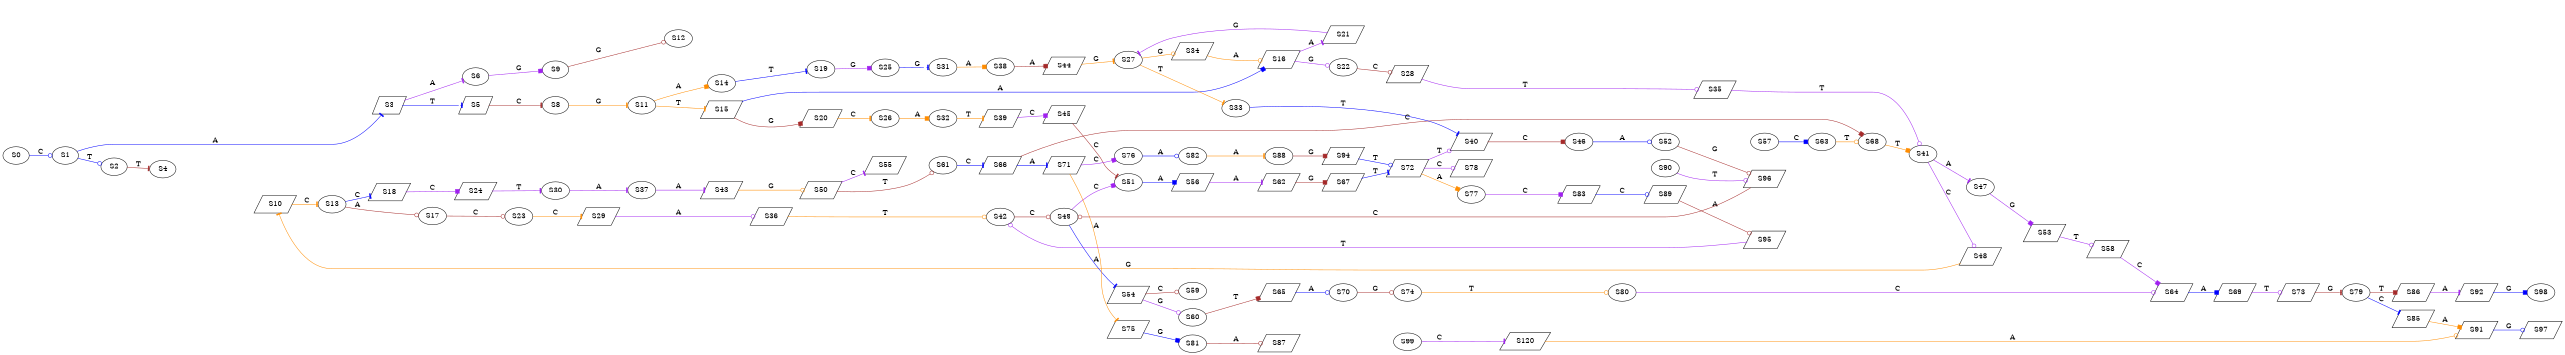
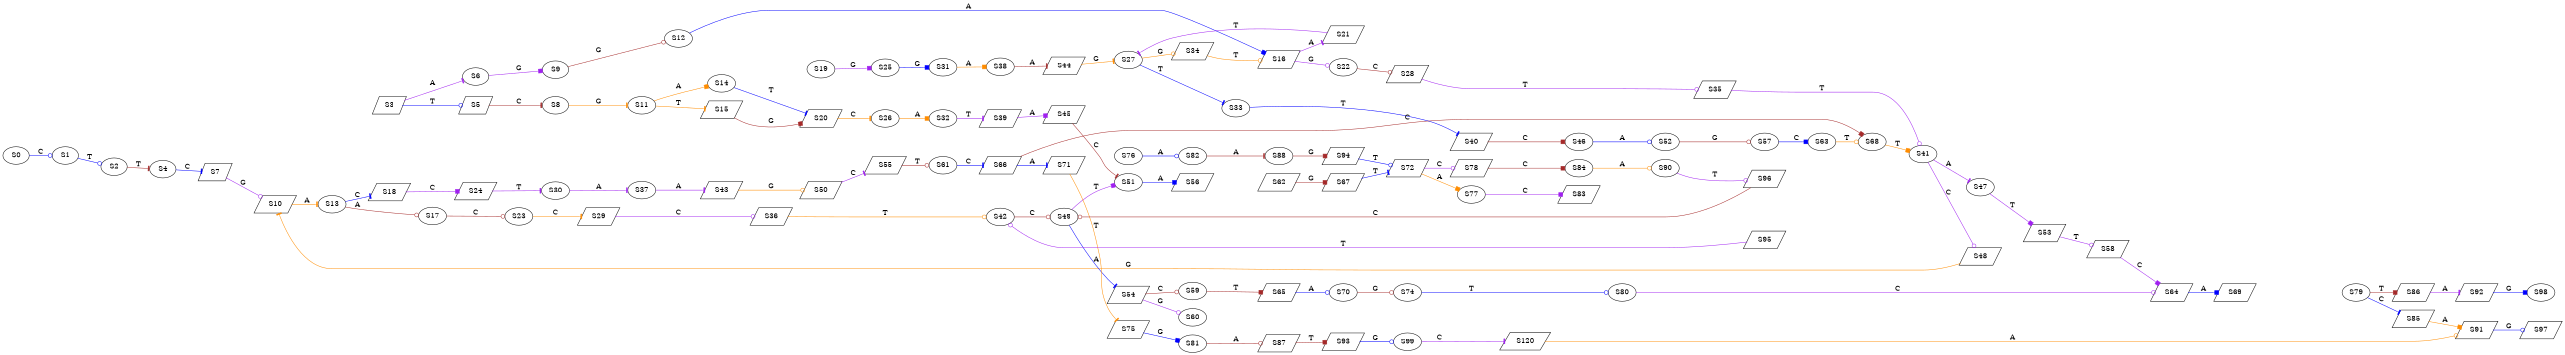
edge "S21" -> "S27": label "G" -> "T"
edge "S34" -> "S16": label "A" -> "T"
edge "S38" -> "S44": arrowhead box -> tee
edge "S25" -> "S31": arrowhead tee -> box
edge "S14" -> "S19": now "S14" -> "S20"
edge "S27" -> "S33": color darkorange -> blue
edge "S15" -> "S16": now "S12" -> "S16"
edge "S3" -> "S5": arrowhead tee -> odot
edge "S39" -> "S45": label "C" -> "A"
edge "S32" -> "S39": color darkorange -> purple
edge "S1" -> "S3": removed, label "A"
edge "S82" -> "S88": color darkorange -> brown
edge "S72" -> "S40": removed, label "T"
edge "S52" -> "S96": now "S52" -> "S57"
edge "S71" -> "S76": removed, label "C"
node "S84": added
node "S7": added
edge "S56" -> "S62": removed, label "A"
edge "S49" -> "S51": label "C" -> "T"
edge "S50" -> "S61": now "S55" -> "S61"
node "S89": removed
edge "S10" -> "S13": label "C" -> "A"
edge "S47" -> "S53": label "G" -> "T"
edge "S29" -> "S36": label "A" -> "C"
edge "S71" -> "S75": label "A" -> "T"
edge "S74" -> "S80": color darkorange -> blue
node "S73": removed
edge "S60" -> "S65": now "S59" -> "S65"
node "S93": added
